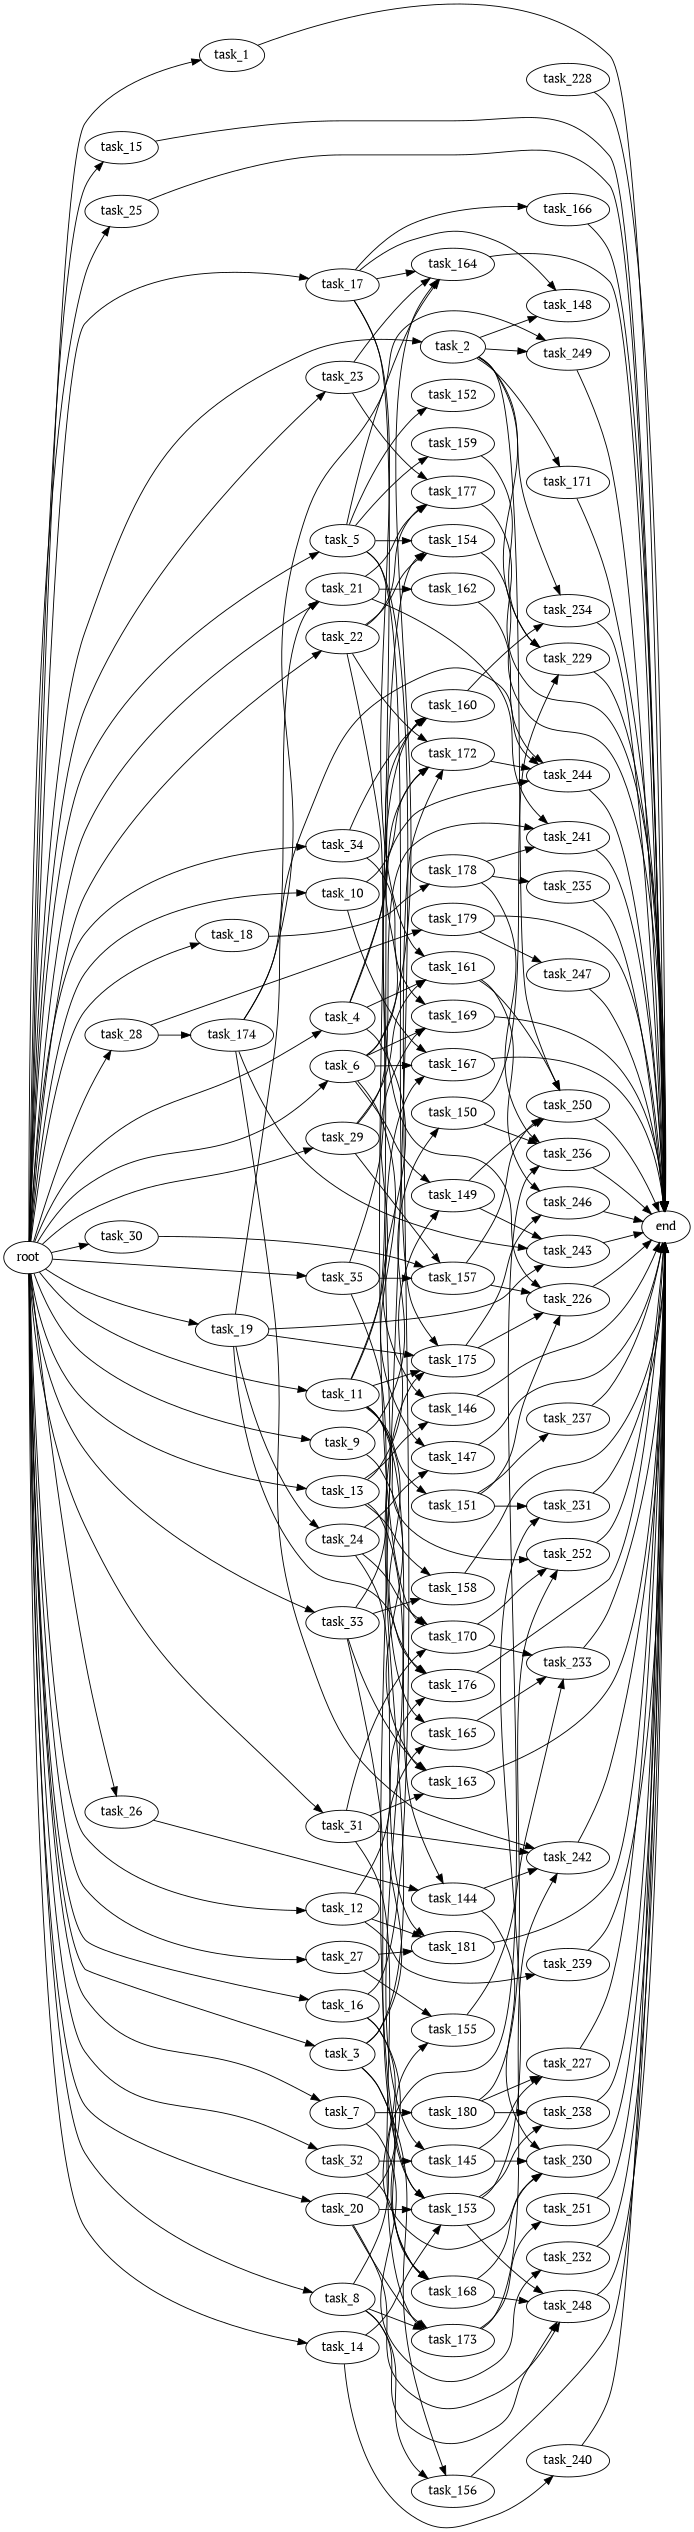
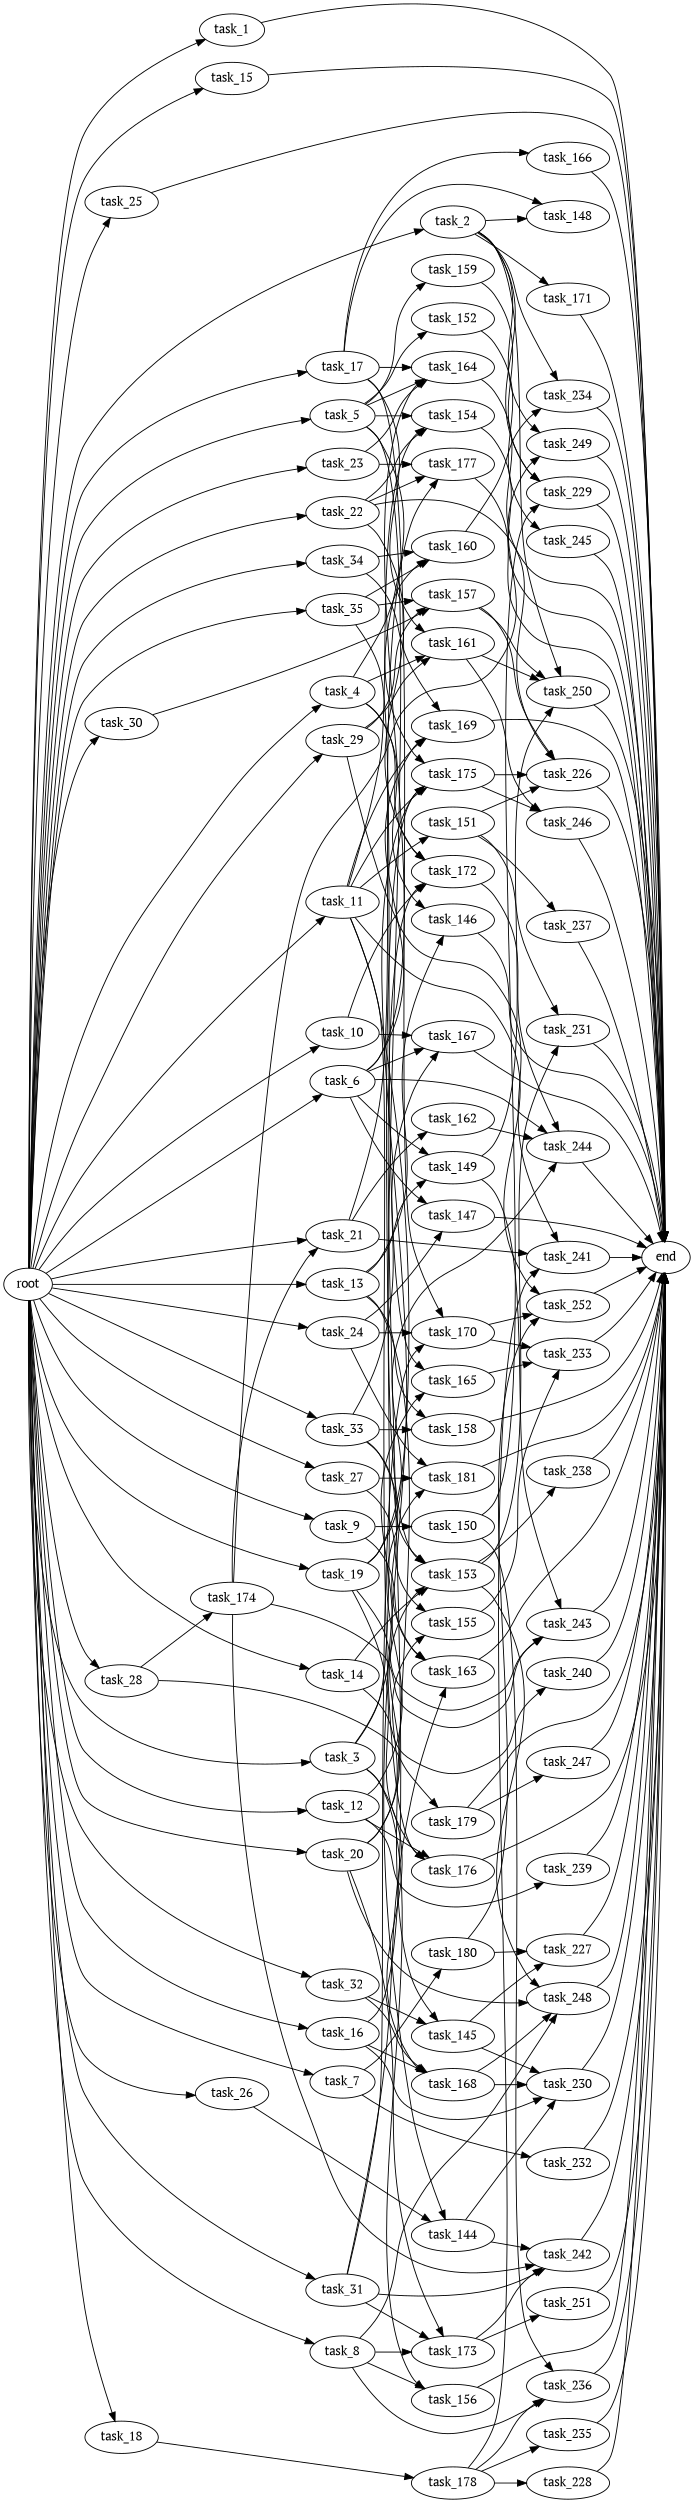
node "task_245": added
edge "task_19" -> "task_24": now "root" -> "task_24"
edge "task_180" -> "task_238": removed
edge "task_178" -> "task_228": added
